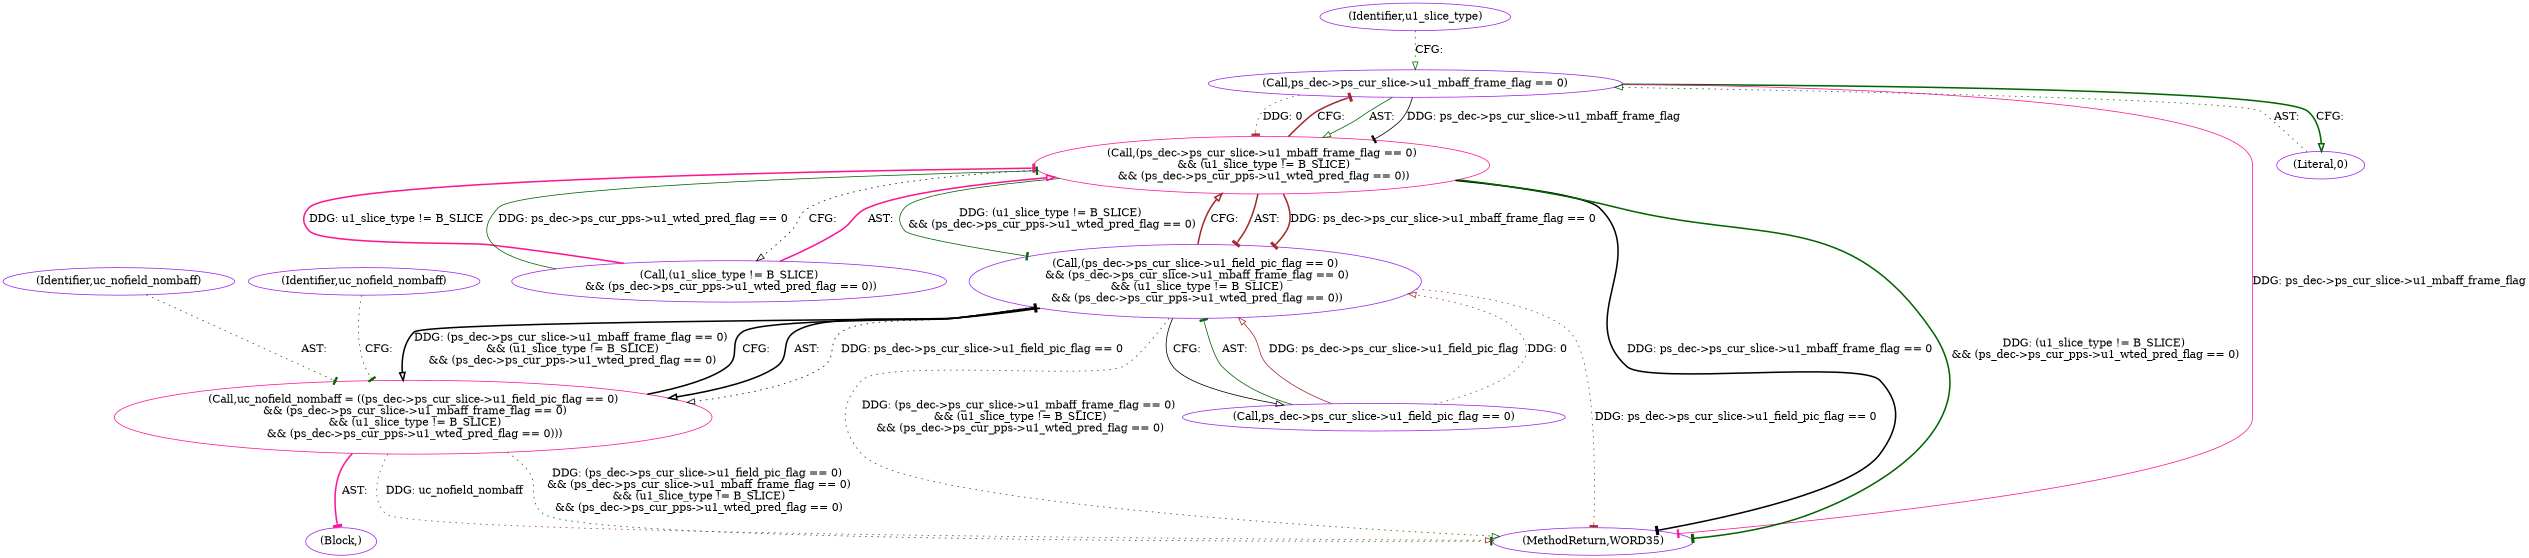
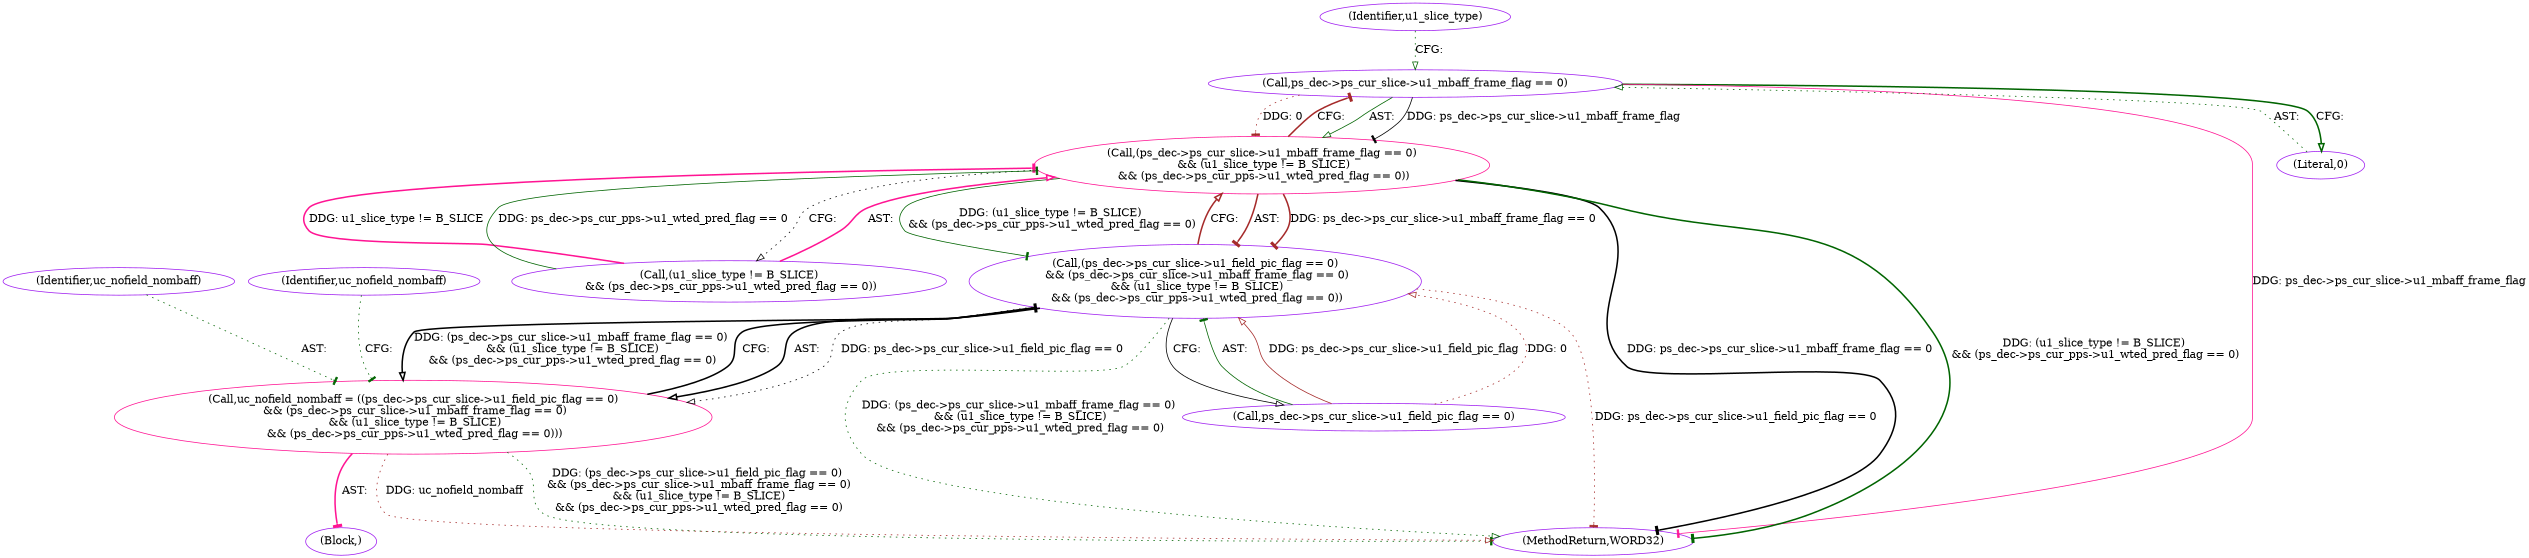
node "(MethodReturn,WORD35)": label "(MethodReturn,WORD35)" -> "(MethodReturn,WORD32)"
